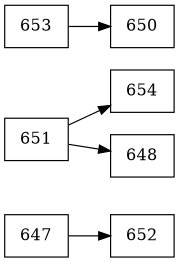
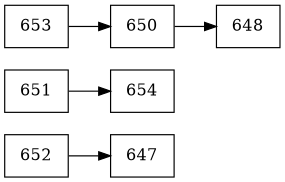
edge "651" -> "648": now "650" -> "648"
edge "647" -> "652": reversed
